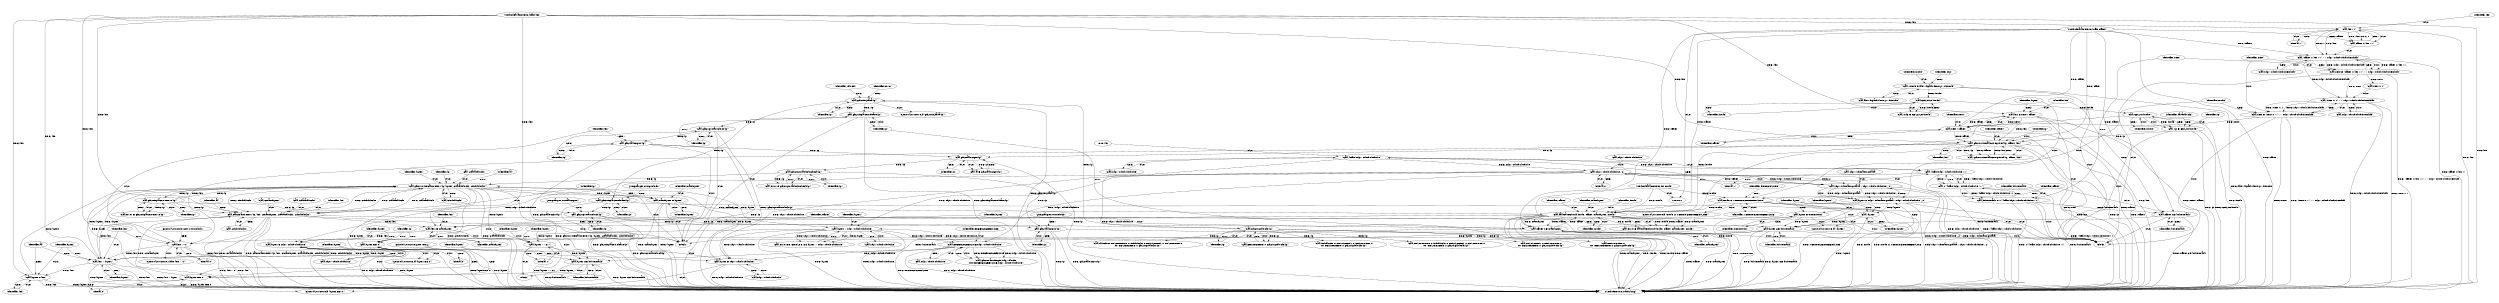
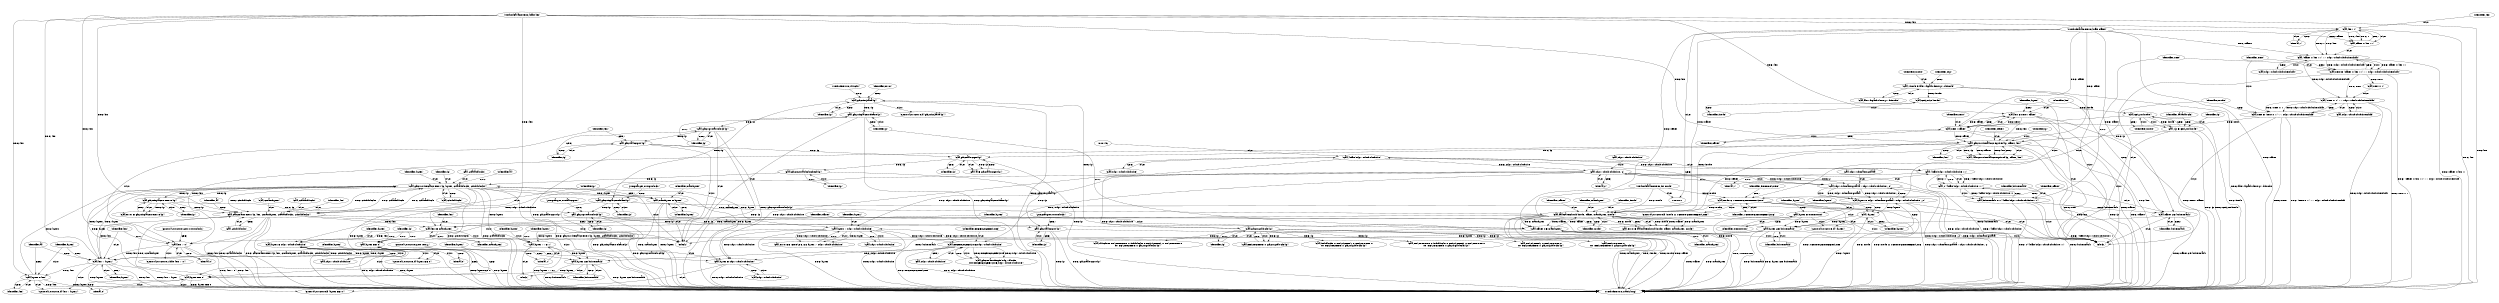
node "(Identifier,rblocks)": label "(Identifier,rblocks)" -> "(MethodReturn,rblocks)"
node "(Call,*sdp = GFS2_SB(inode))": removed
node "(Call,!gfs2_write_alloc_required(ip, offset, len))": label "(Call,!gfs2_write_alloc_required(ip, offset, len))" -> "(Call,!alloc2_write_alloc_required(ip, offset, len))"
node "(Call,error = gfs2_quota_lock_check(ip))": removed
node "(ControlStructure,if (len < bytes))": added
